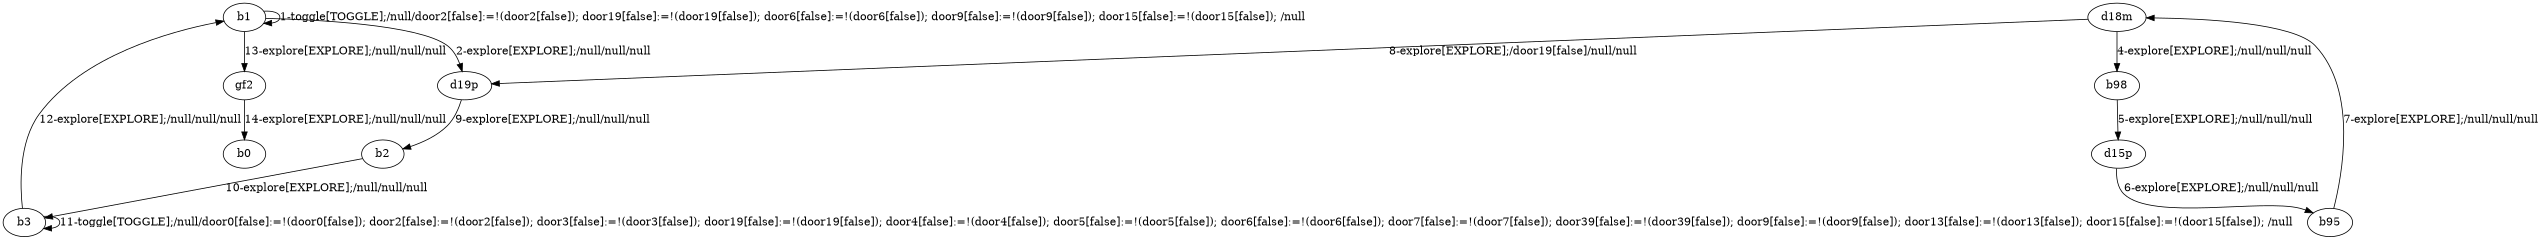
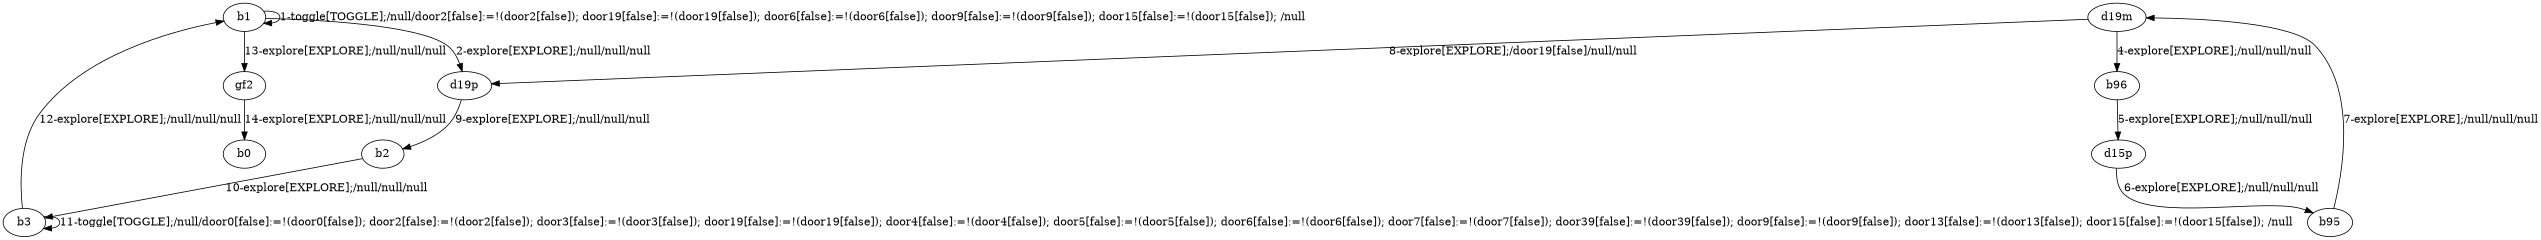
node "d18m": label "d18m" -> "d19m"
node "b98": label "b98" -> "b96"
